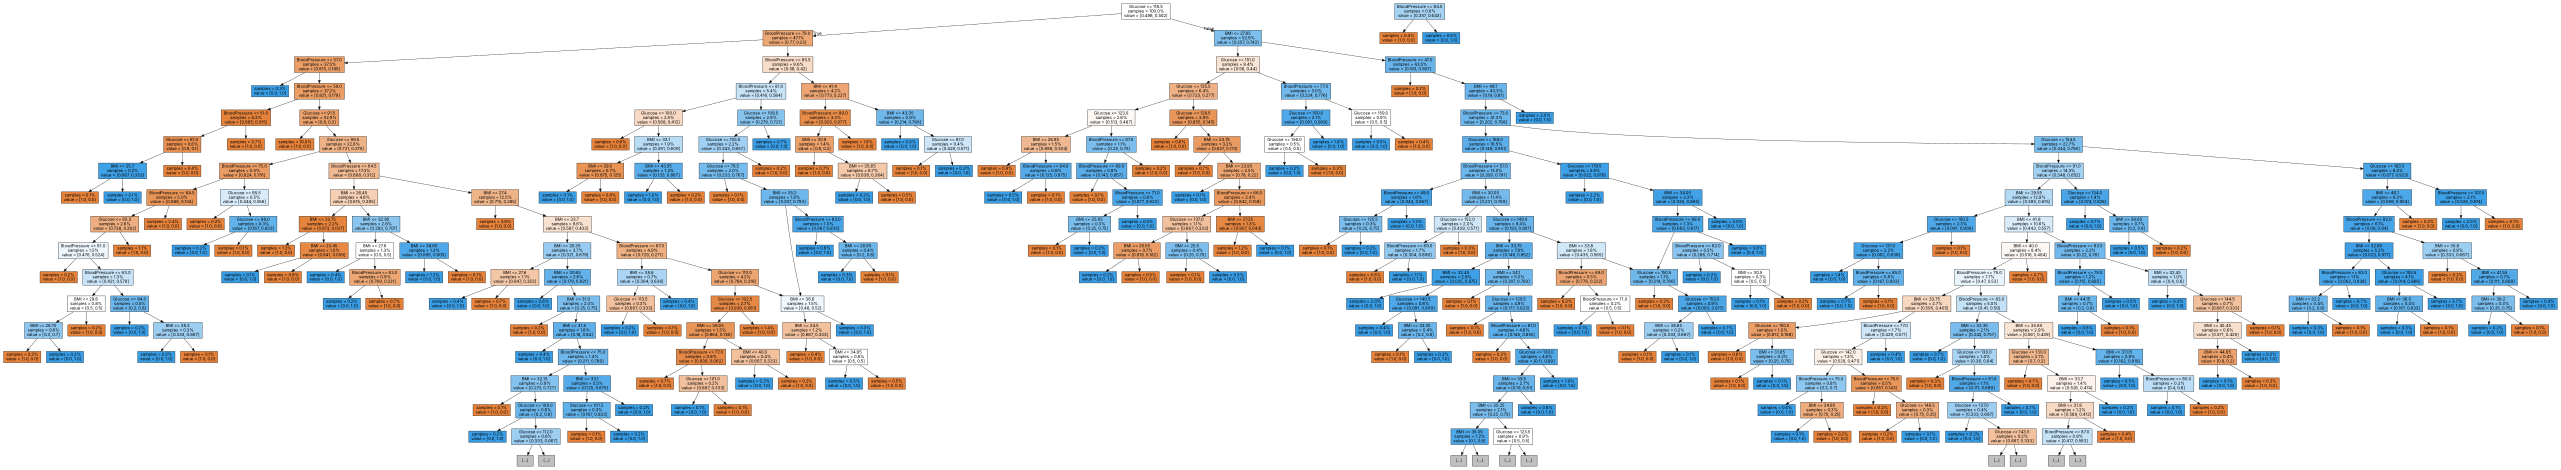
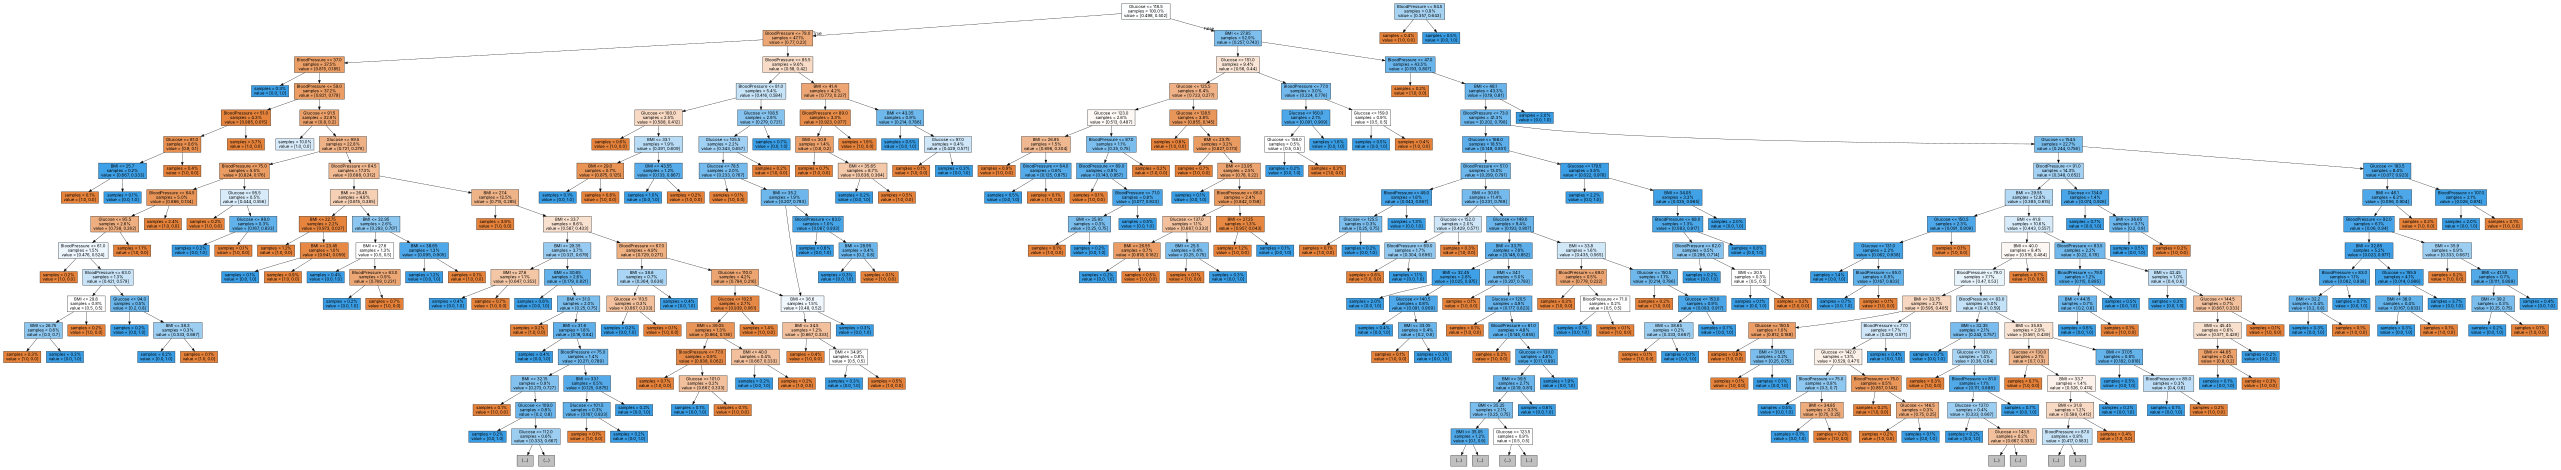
node "samples = 10.0% value = [1.0, 0.0]": fillcolor #e58139 -> #d7ebfa
edge "BloodPressure <= 69.0 samples = 1.3% value = [0.083, 0.917]" -> "Glucose <= 150.5 samples = 1.1% value = [0.214, 0.786]": now "BloodPressure <= 69.0 samples = 1.3% value = [0.083, 0.917]" -> "BloodPressure <= 62.0 samples = 0.5% value = [0.286, 0.714]"
